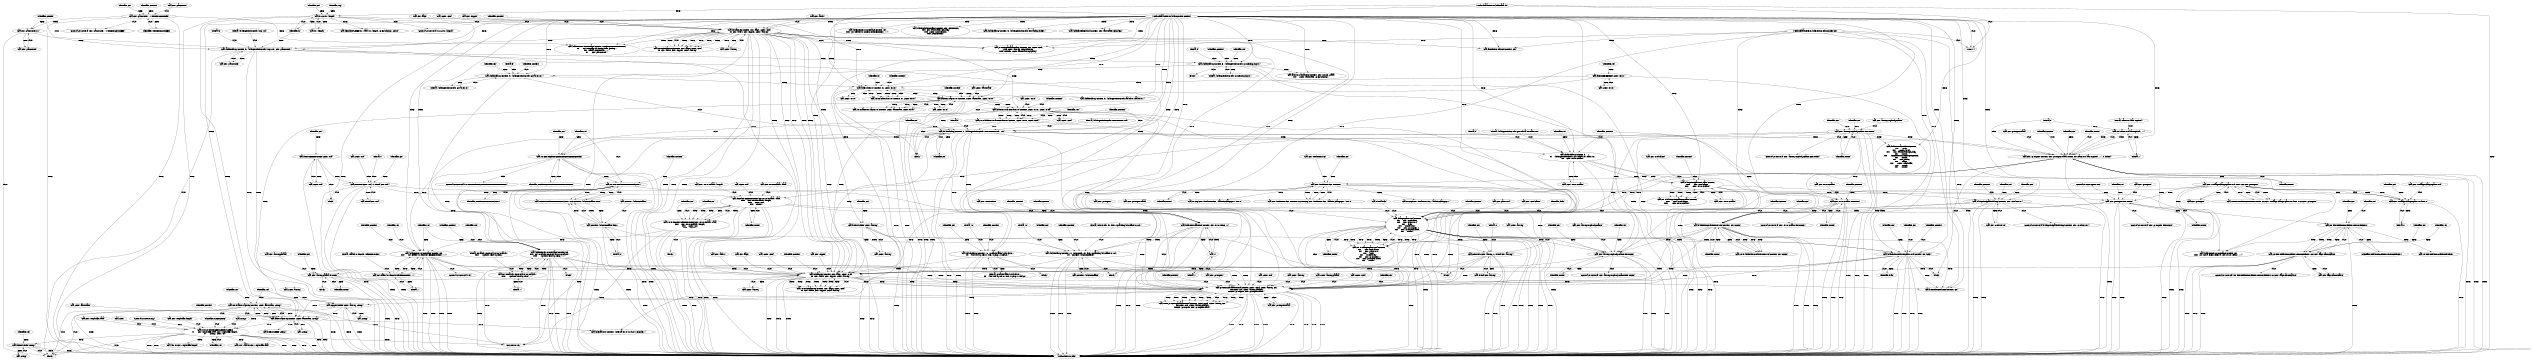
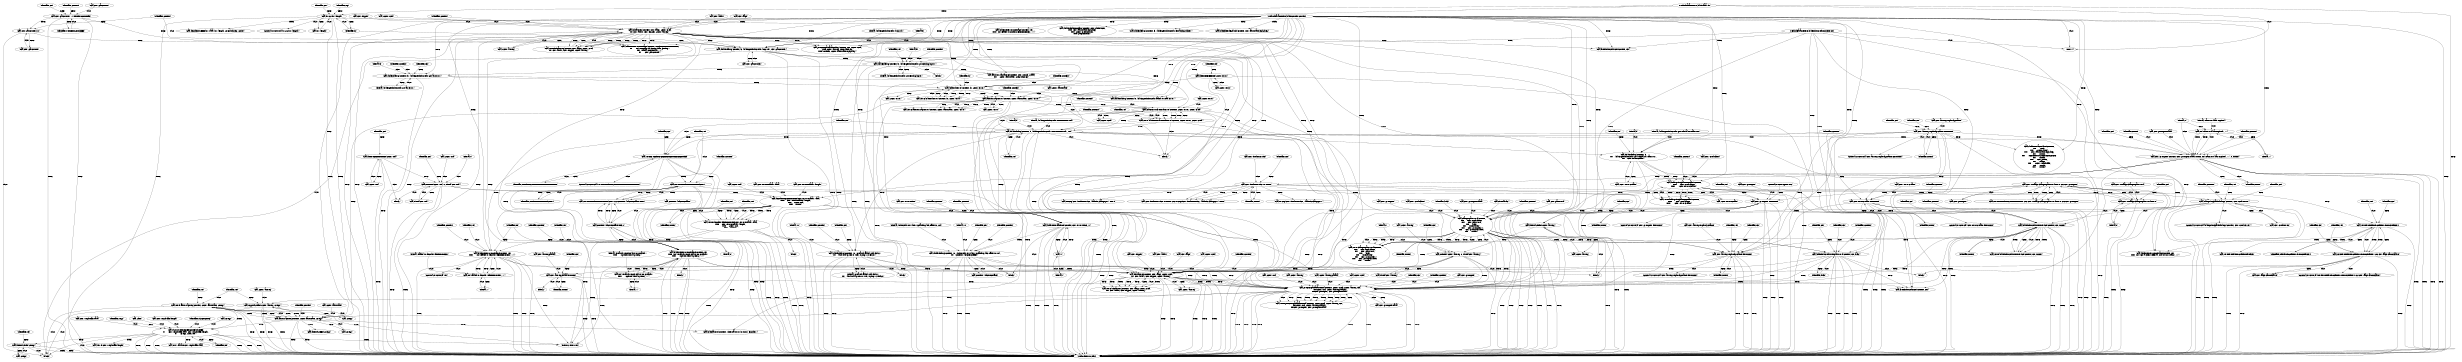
edge "(MethodParameterIn,krb5_context context)" -> "(Call,krb5_principal_is_krbtgt(context, ctx->cred.server))": removed, label "DDG:"
node "(ControlStructure,if (ctx->pa_counter > MAX_PA_COUNTER))": removed
edge "(Call,krb5_principal_is_krbtgt(context, ctx->cred.server))" -> "(Call,krb5_init_creds_set_service(context, ctx, NULL))": label "DDG: " -> "AST: "
node "(ControlStructure,req2)": label "(ControlStructure,req2)" -> "(Identifier,req2)"
node "(Got,return ret;)": label "(Got,return ret;)" -> "(Return,return ret;)"
